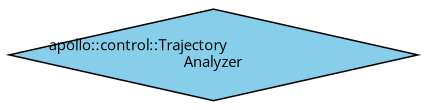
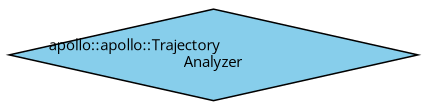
node "apollo::control::Trajectory Analyzer": label "apollo::control::Trajectory Analyzer" -> "apollo::apollo::Trajectory Analyzer"
